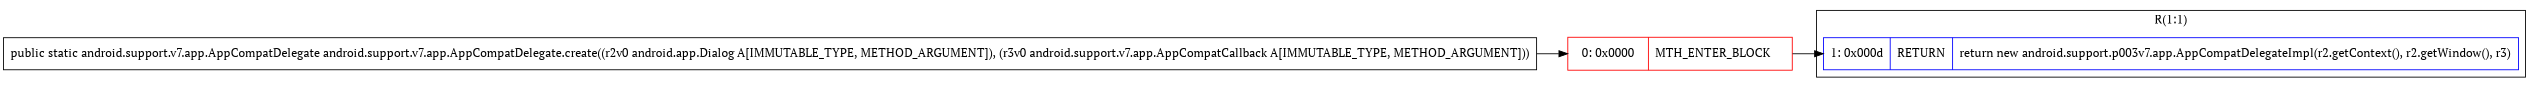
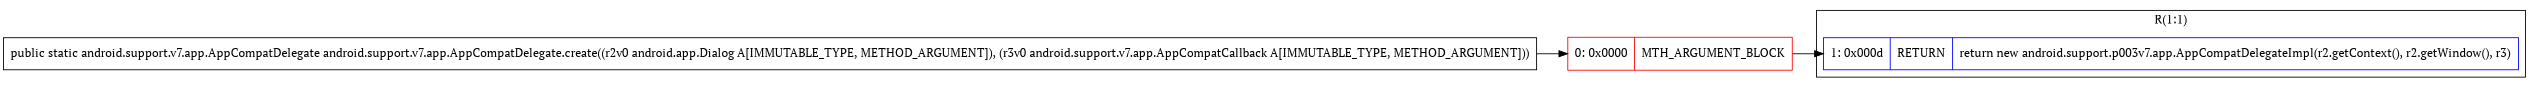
node "0: 0x0000": text "MTH_ENTER_BLOCK" -> "MTH_ARGUMENT_BLOCK"
